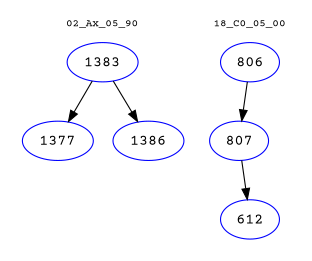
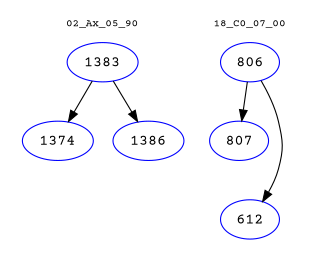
cluster "18_C0_05_00": label "18_C0_05_00" -> "18_C0_07_00"
node "1377": label "1377" -> "1374"
edge "807" -> "612": now "806" -> "612"
